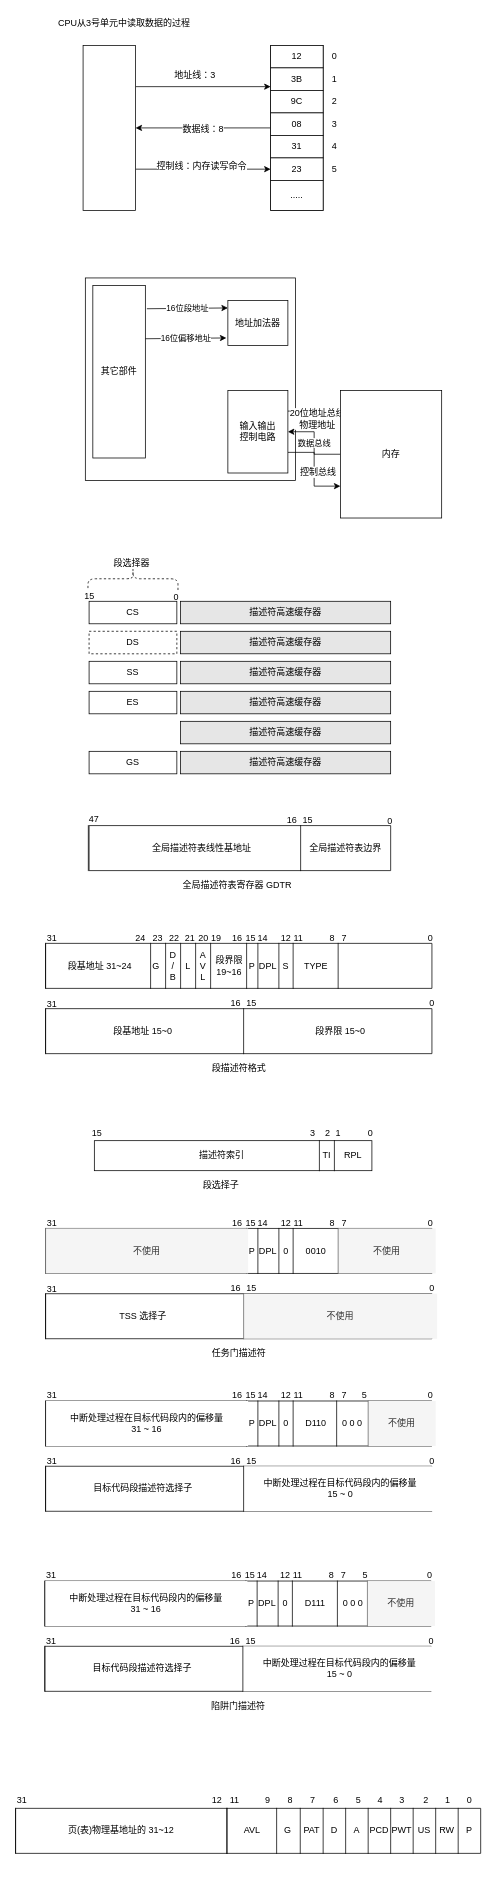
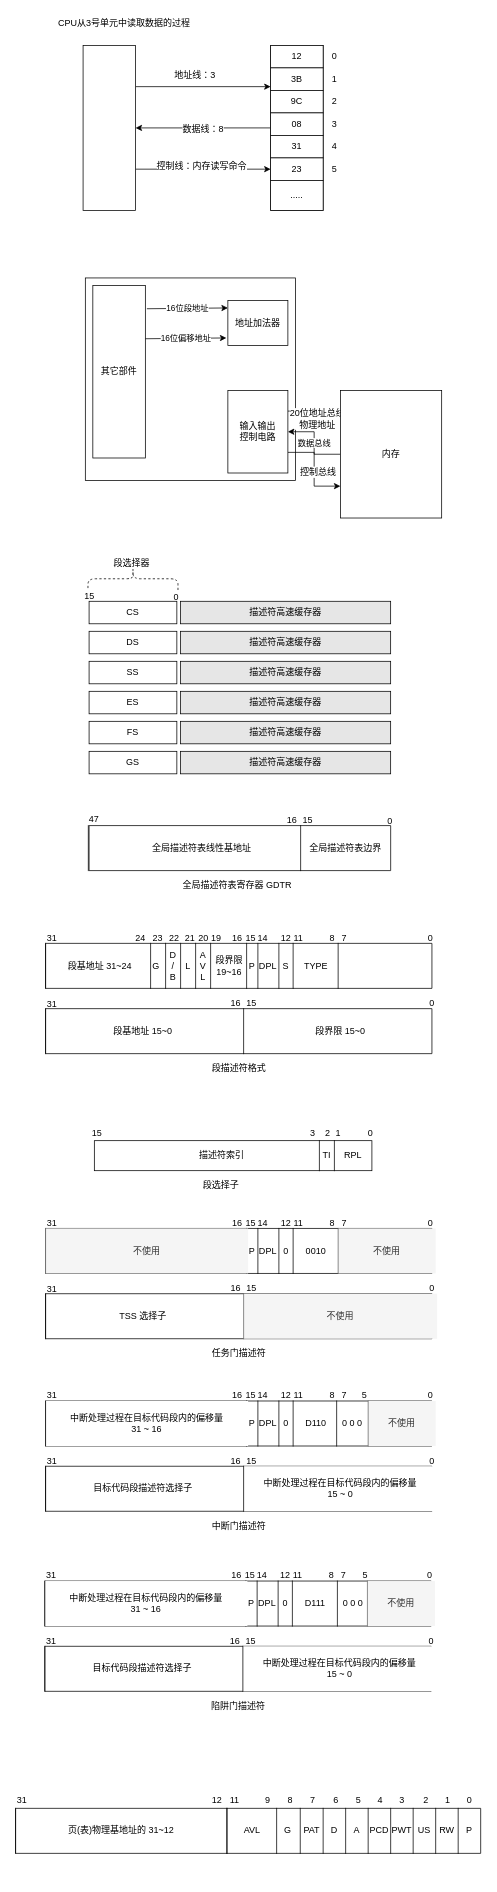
node "DS": style dashed -> solid
node "FS": added
node "中断门描述符": added
